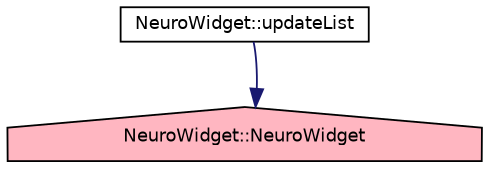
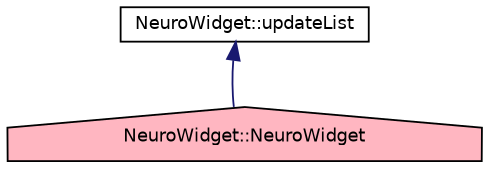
edge "NeuroWidget::updateList" -> "NeuroWidget::NeuroWidget": reversed
